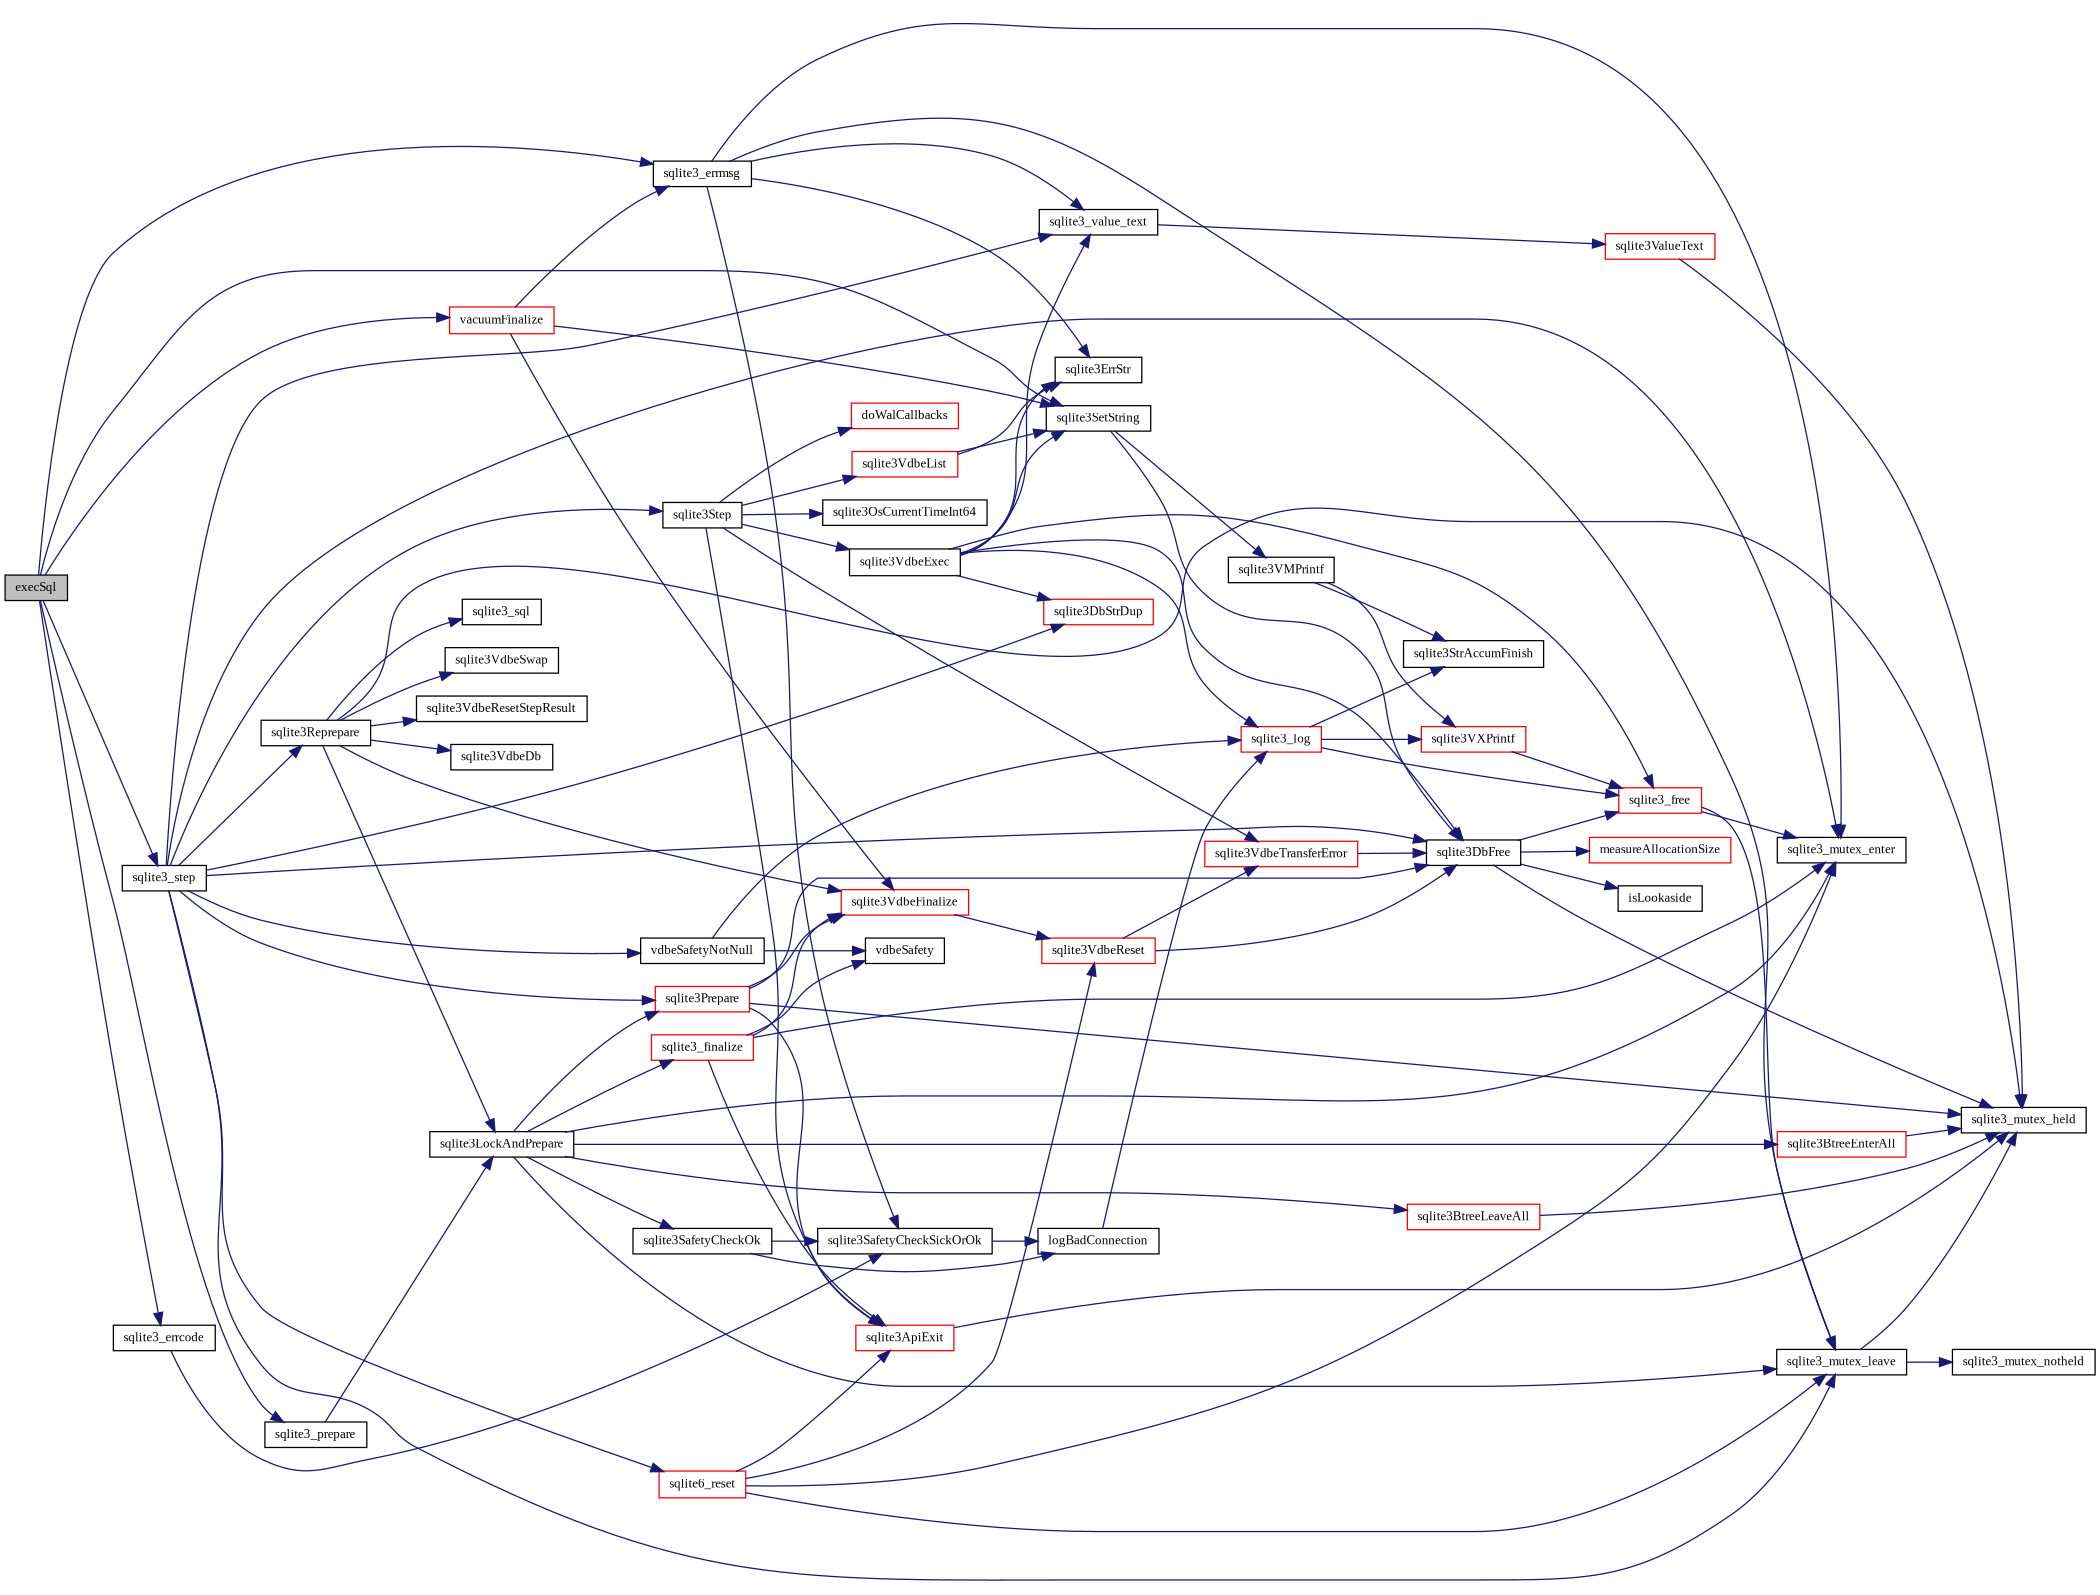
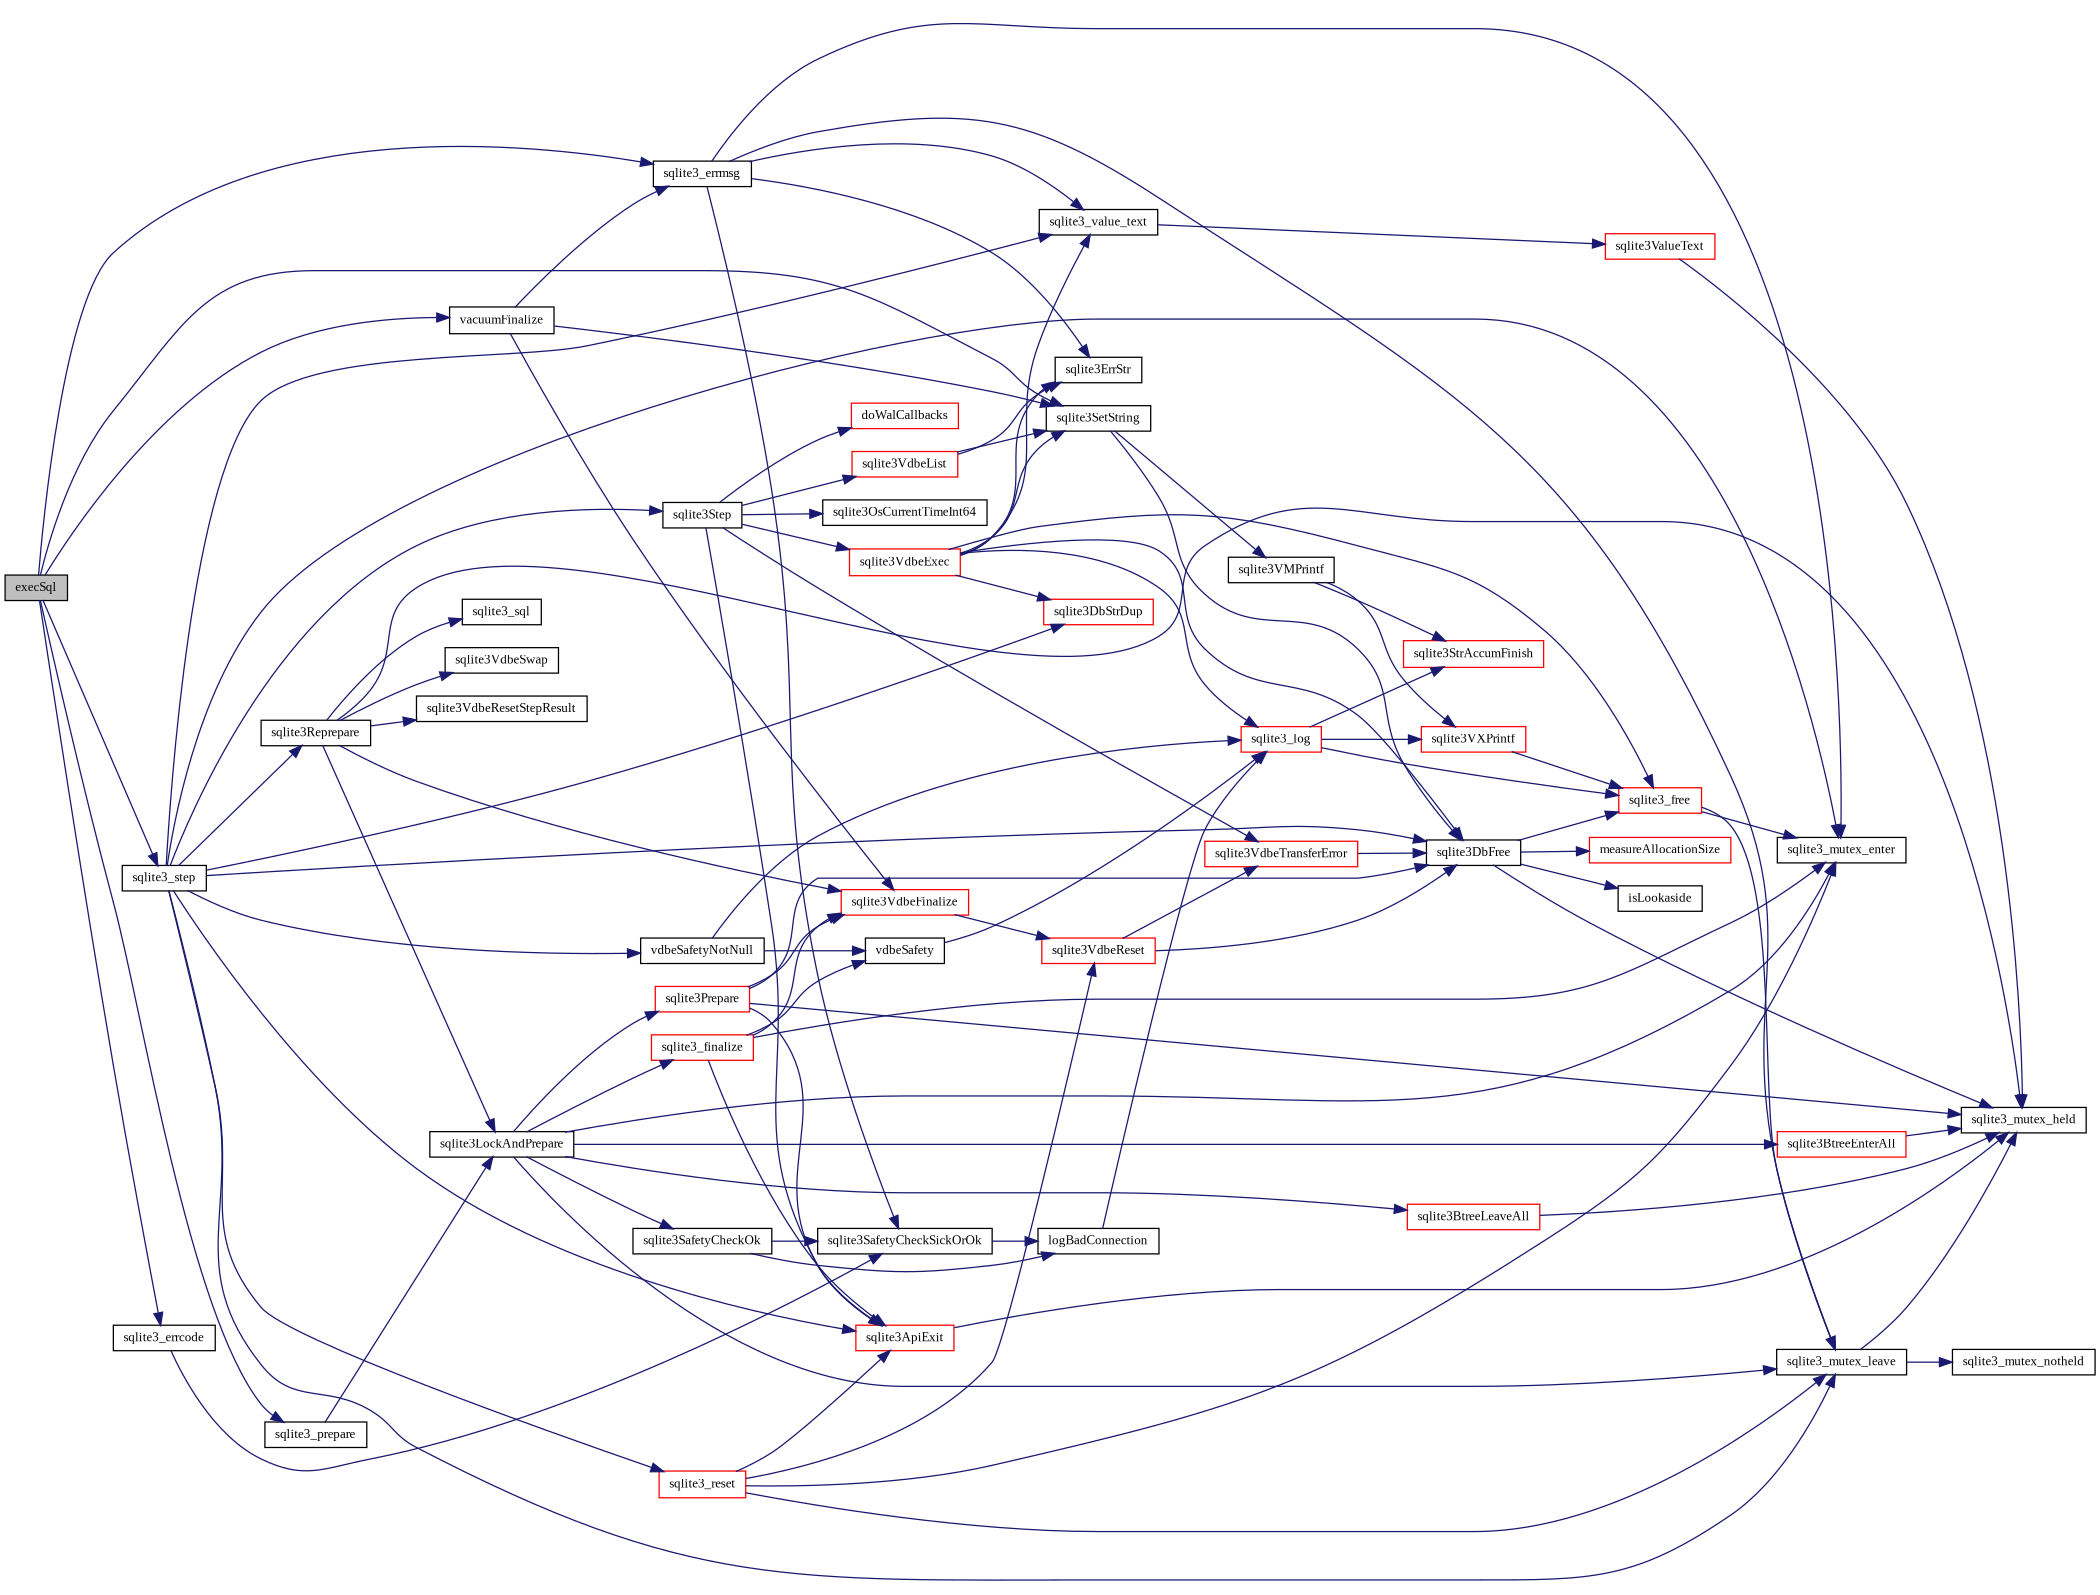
node "vacuumFinalize": color red -> black
node "sqlite3VdbeExec": color black -> red
node "sqlite3StrAccumFinish": color black -> red
node "sqlite3VdbeDb": removed
edge "vdbeSafety" -> "sqlite3_log": added
edge "sqlite3_step" -> "sqlite3Prepare": now "sqlite3_step" -> "sqlite3ApiExit"
node "sqlite6_reset": label "sqlite6_reset" -> "sqlite3_reset"
